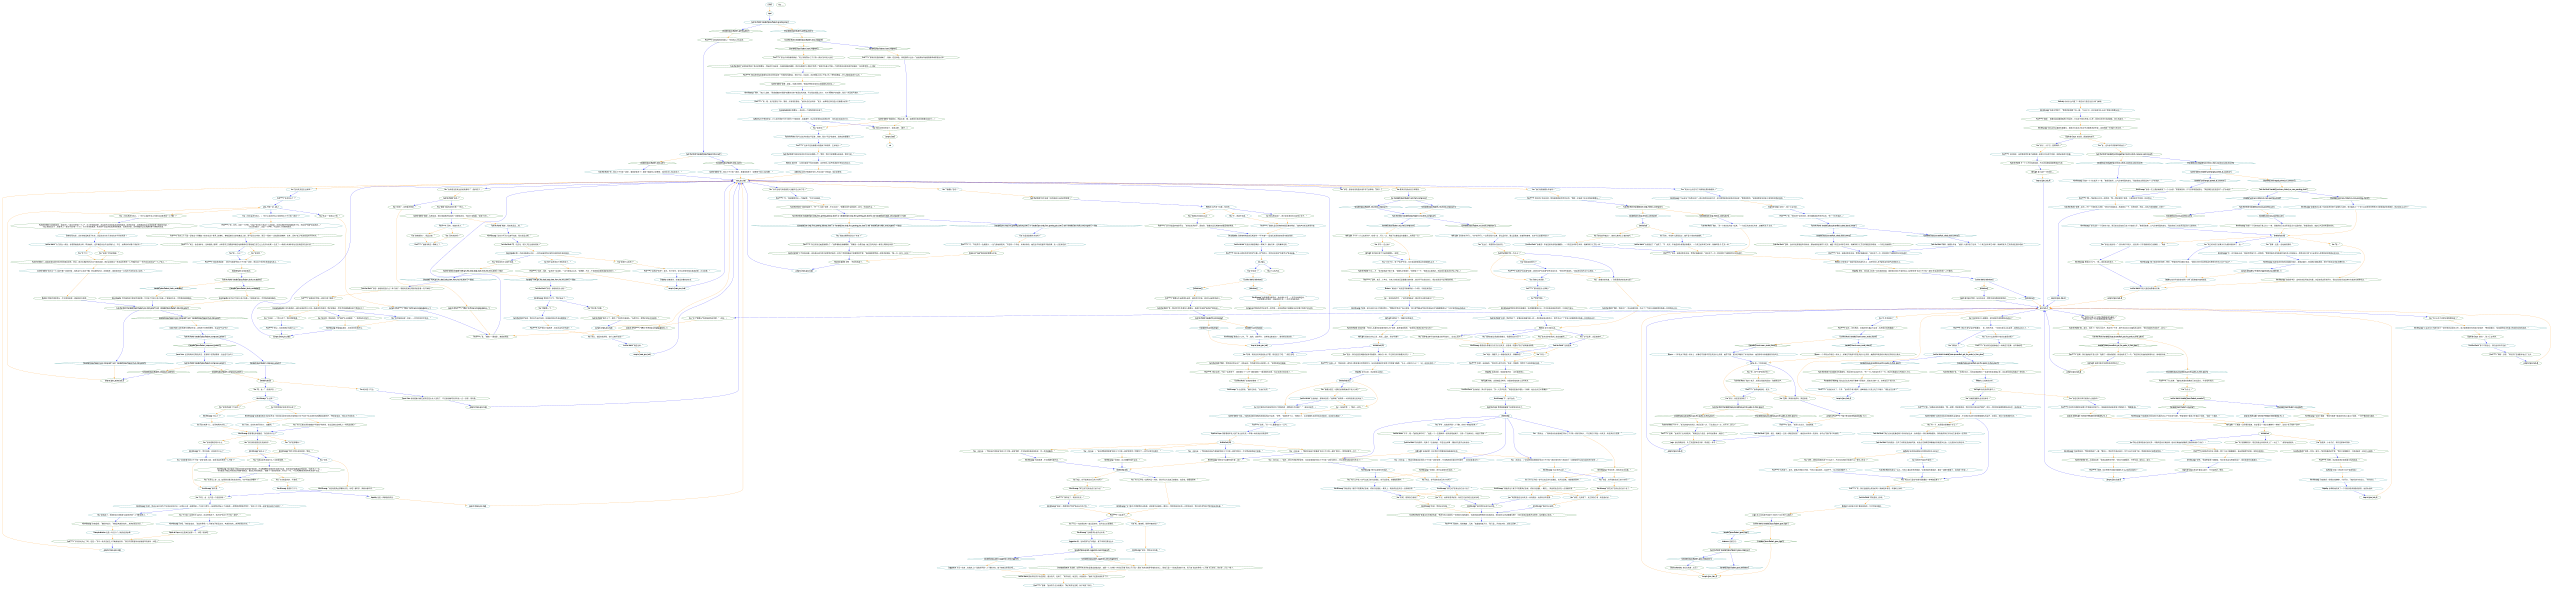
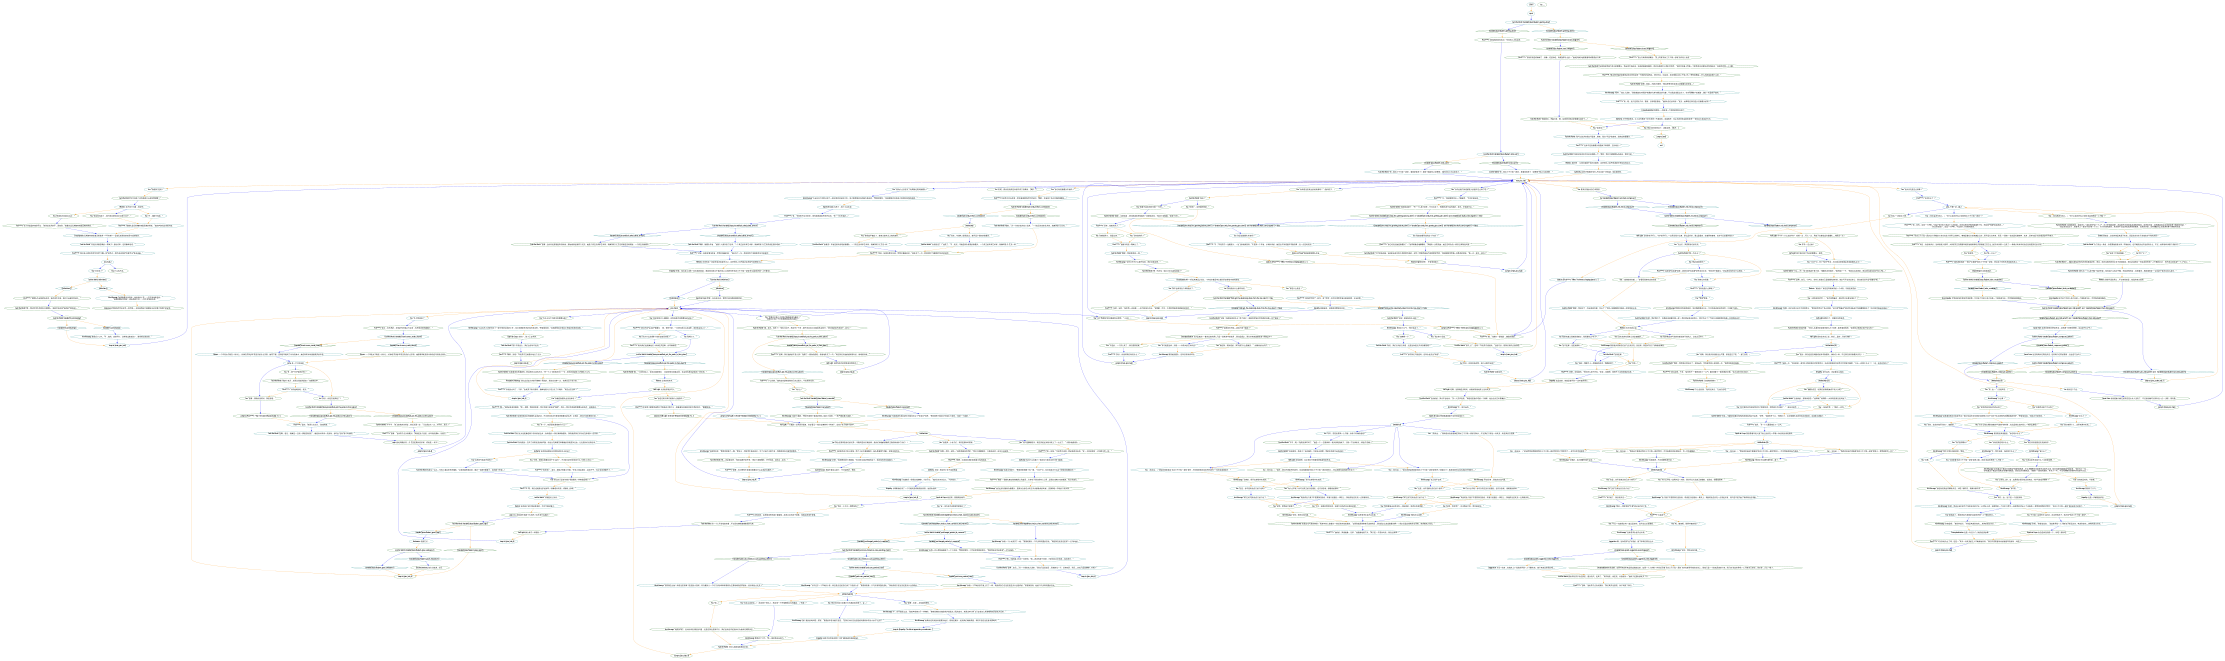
edge "Fuck the World: “哦耶，当然知道，我们很愿意把知道的一切都告诉你。”他清了清喉咙。“那是个男人。”" -> "Fuck the World: “哦耶，我的意思是……咄。”": now "Pissf****t: “他被吊死在一颗树上了。”" -> "Fuck the World: “哦耶，我的意思是……咄。”"
edge "Rhetoric: 你可没那么说。" -> "You: “这不是屎，这是迪斯科……”": now "You: “我的衣服让我感觉很难过，我需要找点*乐子*。”" -> "You: “这不是屎，这是迪斯科……”"
node "Pissf****t: “呃……没错，”年轻男子说道，看起来很没自信。“你……你应该退后，让沉默主宰一切。”": added
